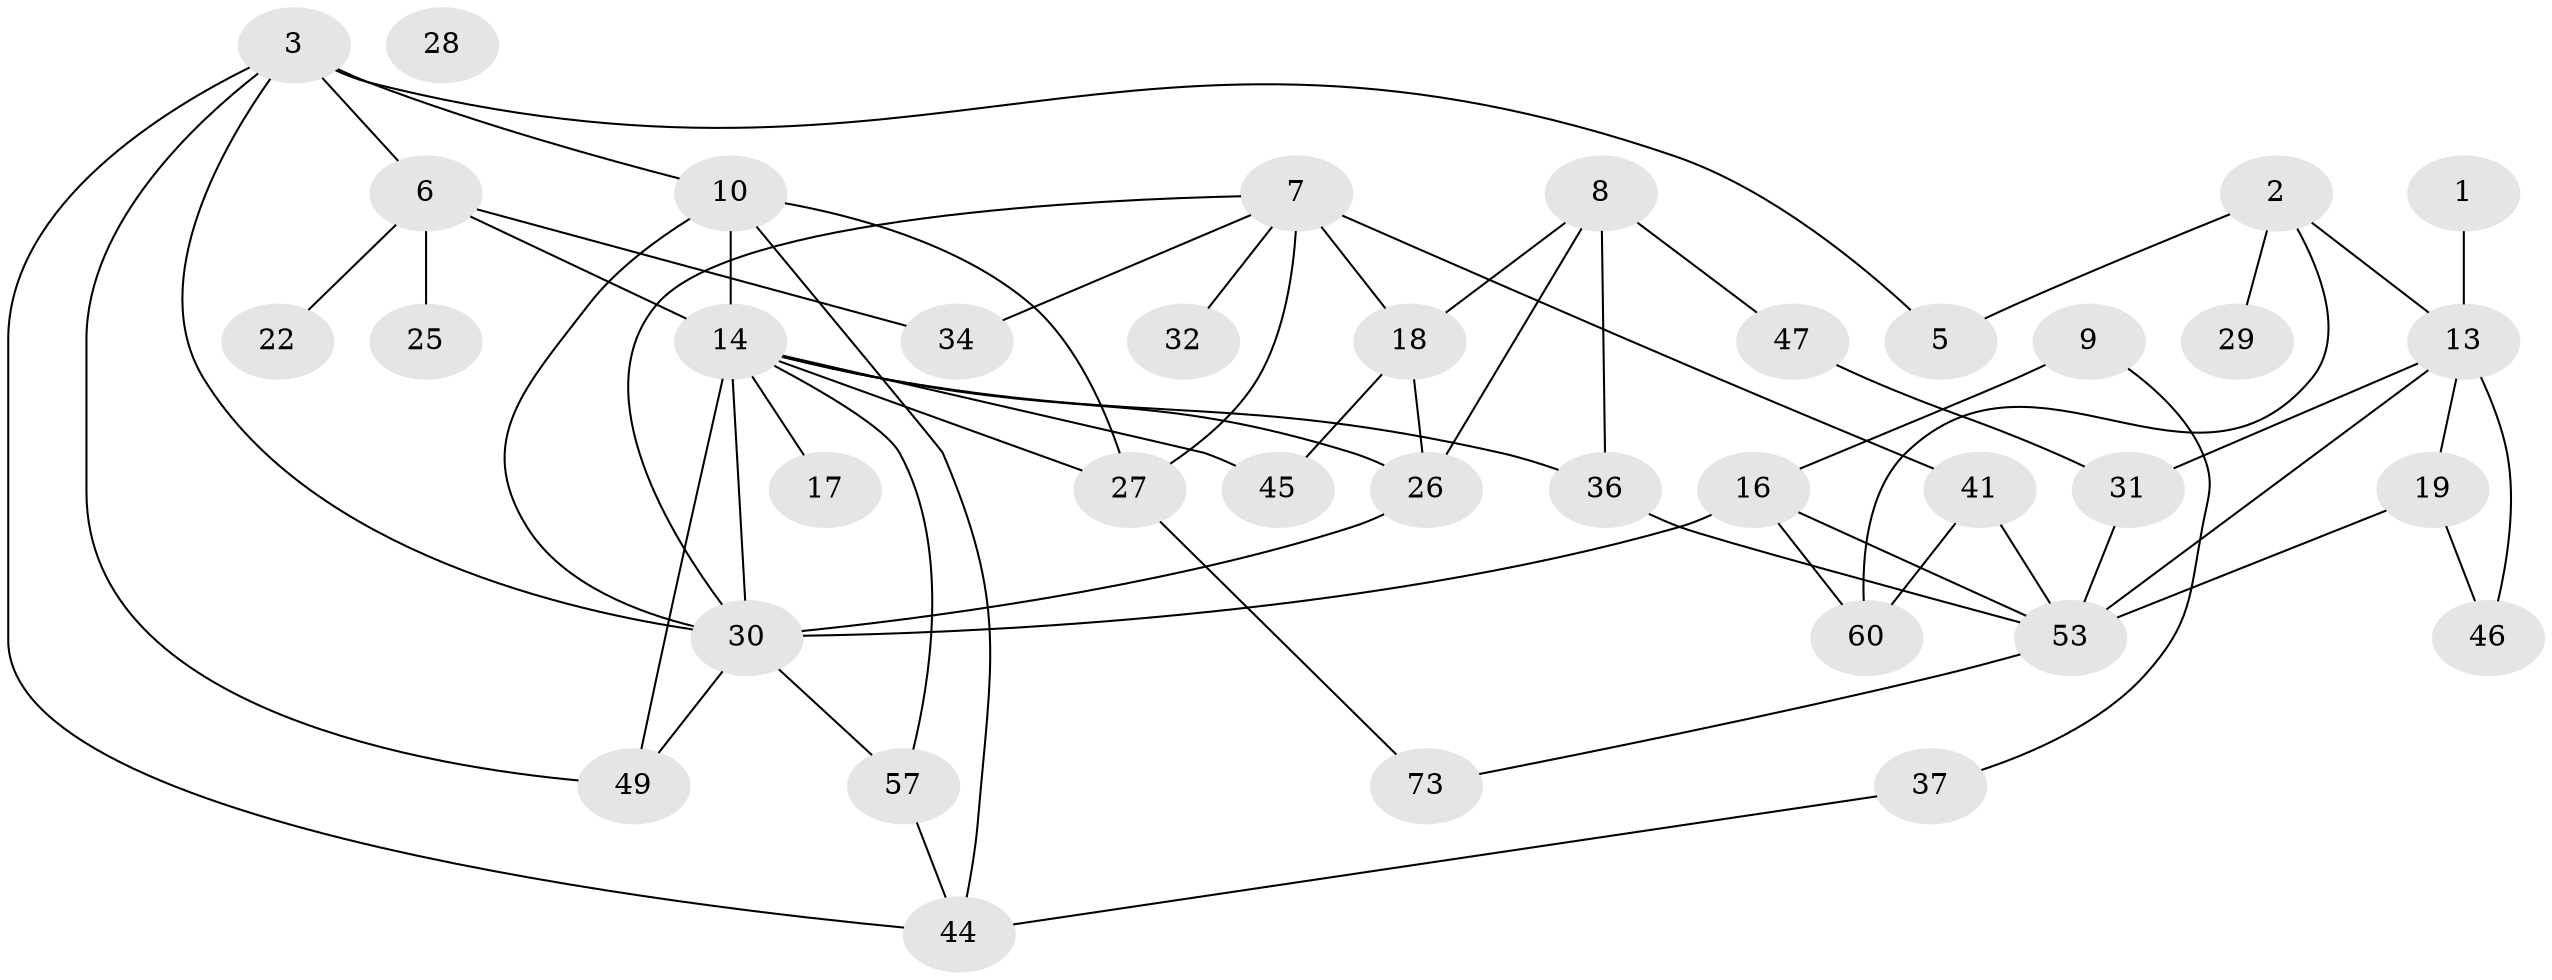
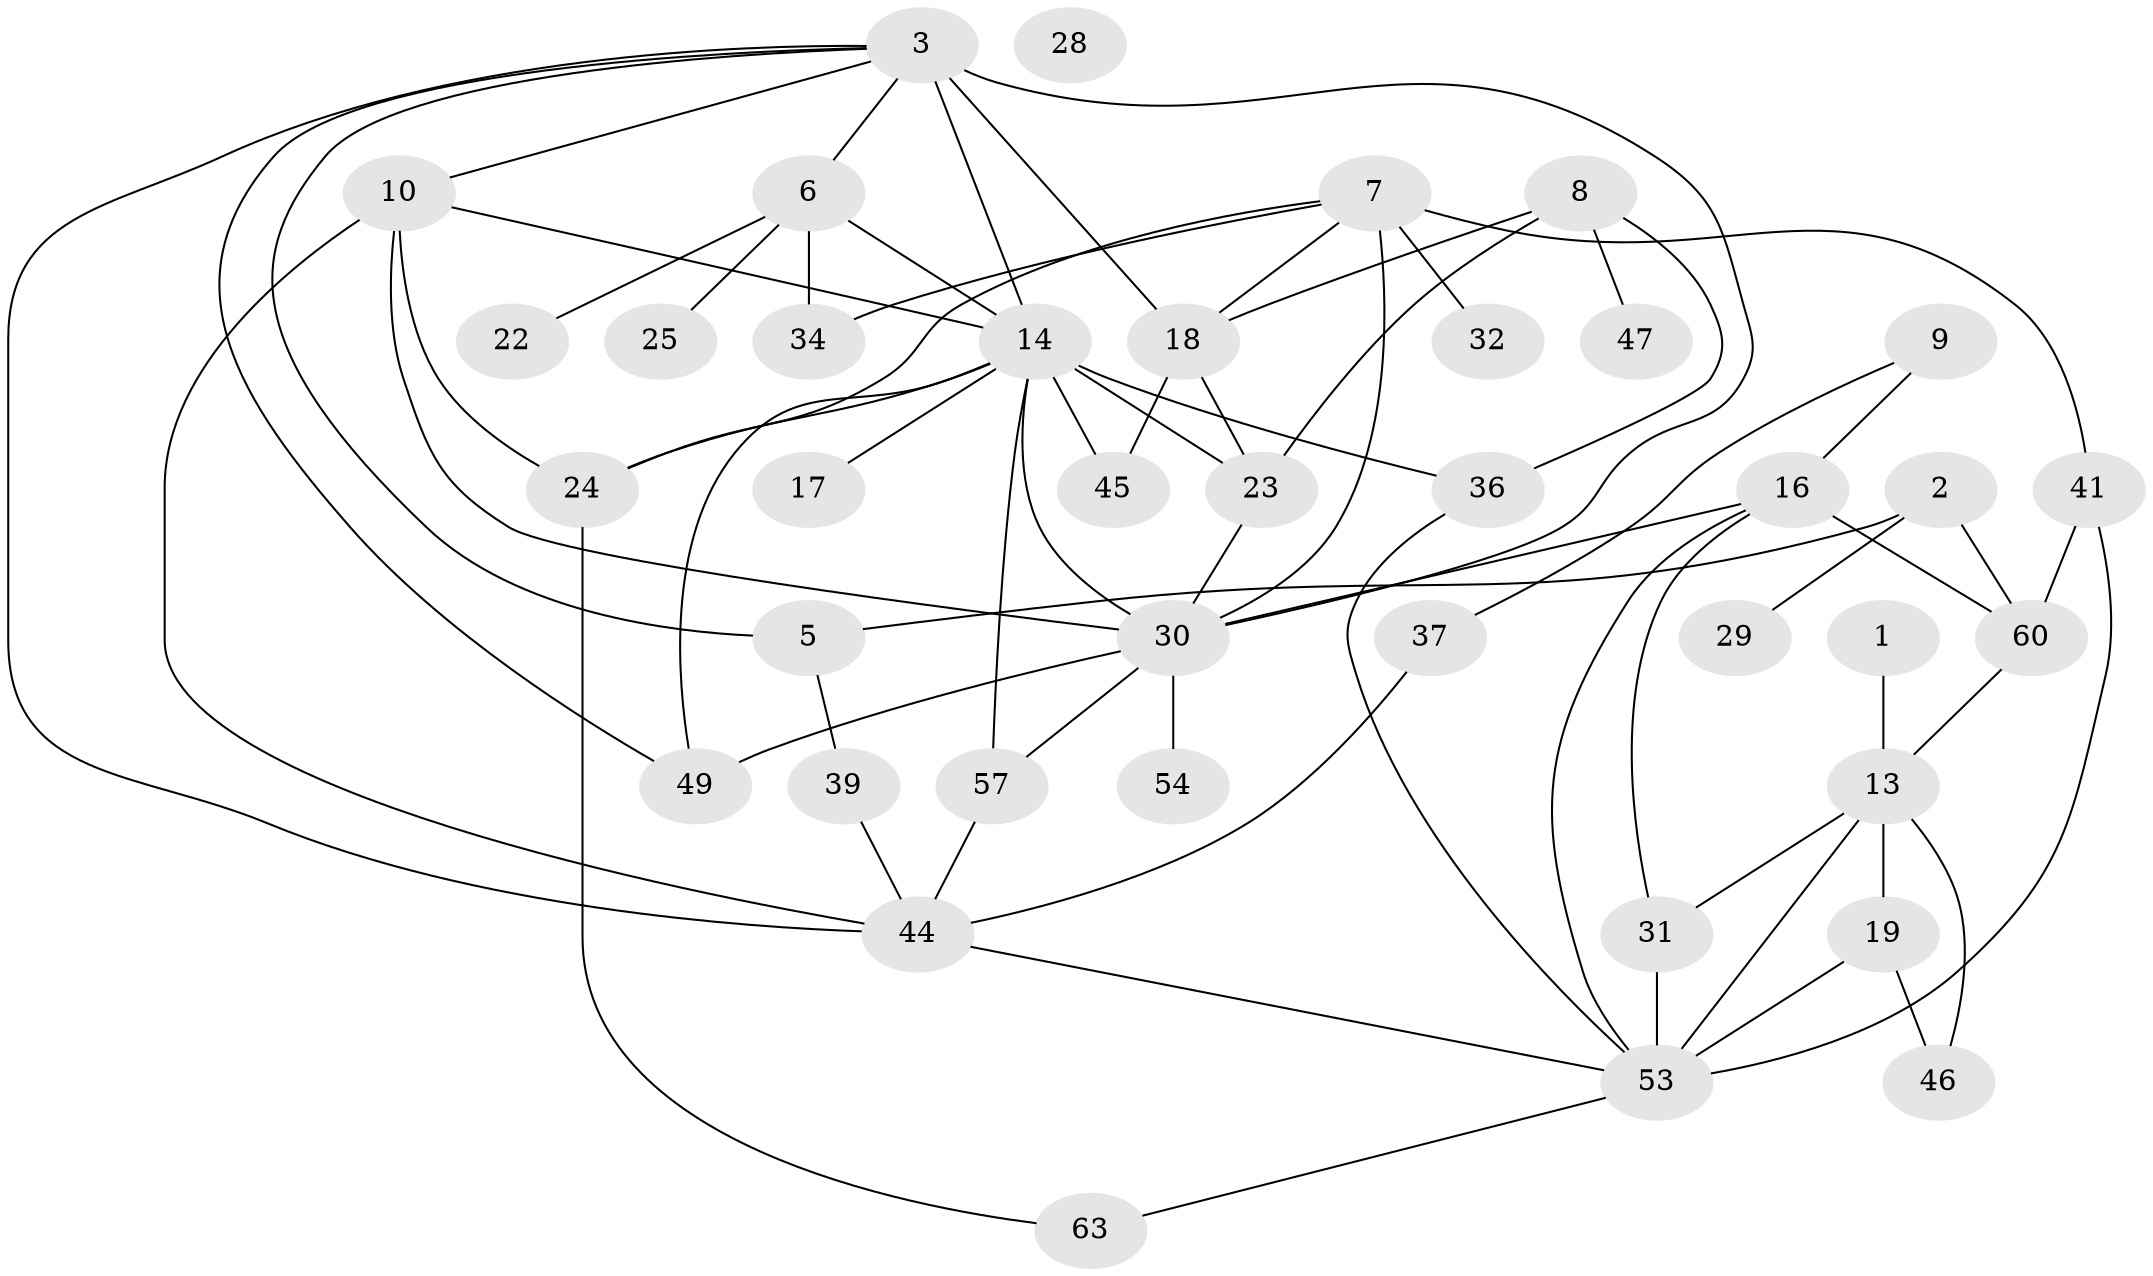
edge "3" -- "14": added
edge "3" -- "18": added
edge "2" -- "13": now "60" -- "13"
edge "47" -- "31": now "16" -- "31"
node "27": label "27" -> "24"
node "26": label "26" -> "23"
node "39": added
node "54": added
node "73": label "73" -> "63"
edge "44" -- "53": added
